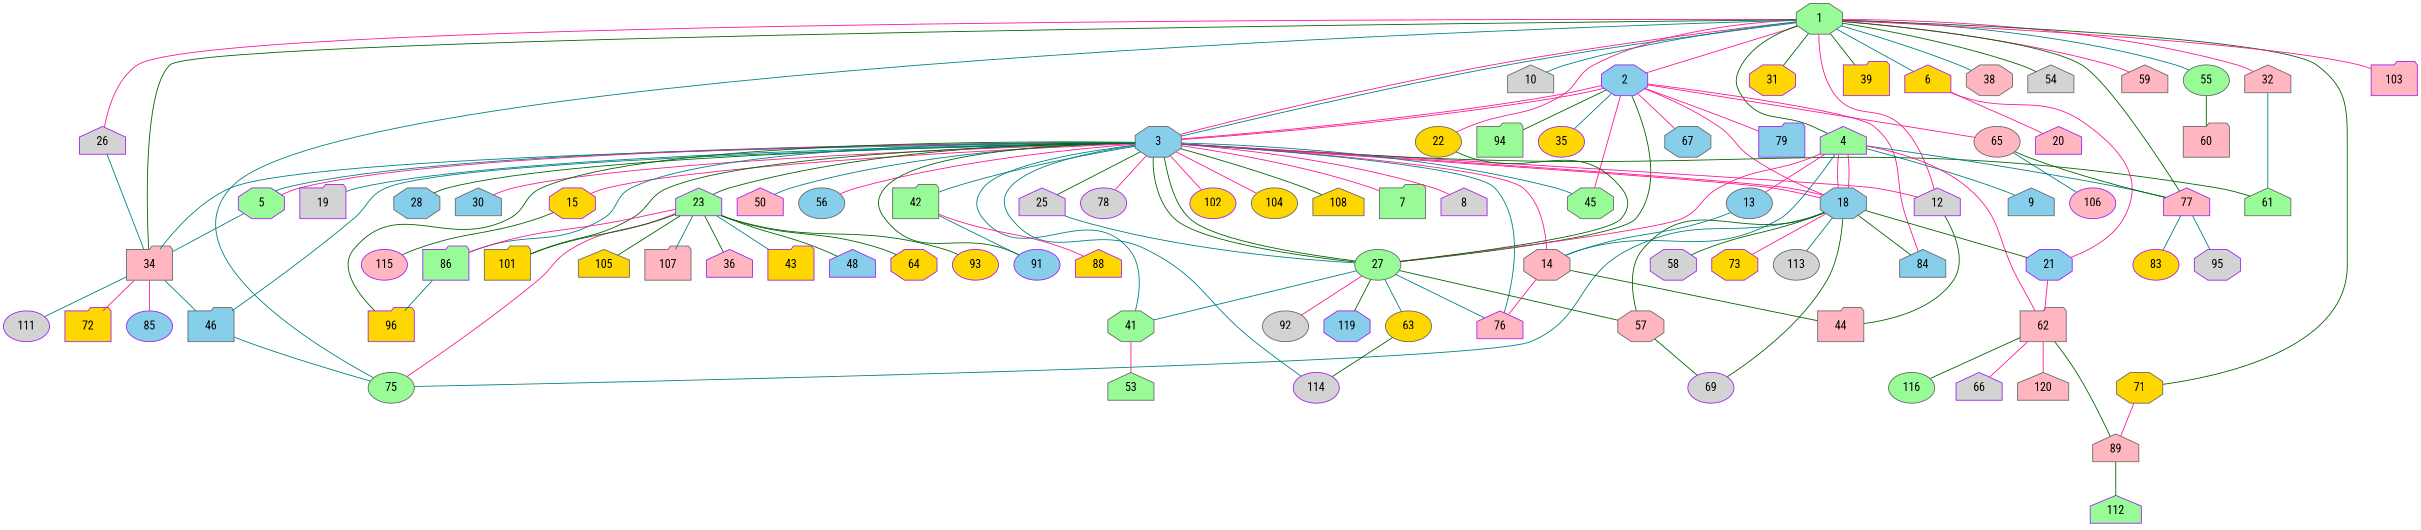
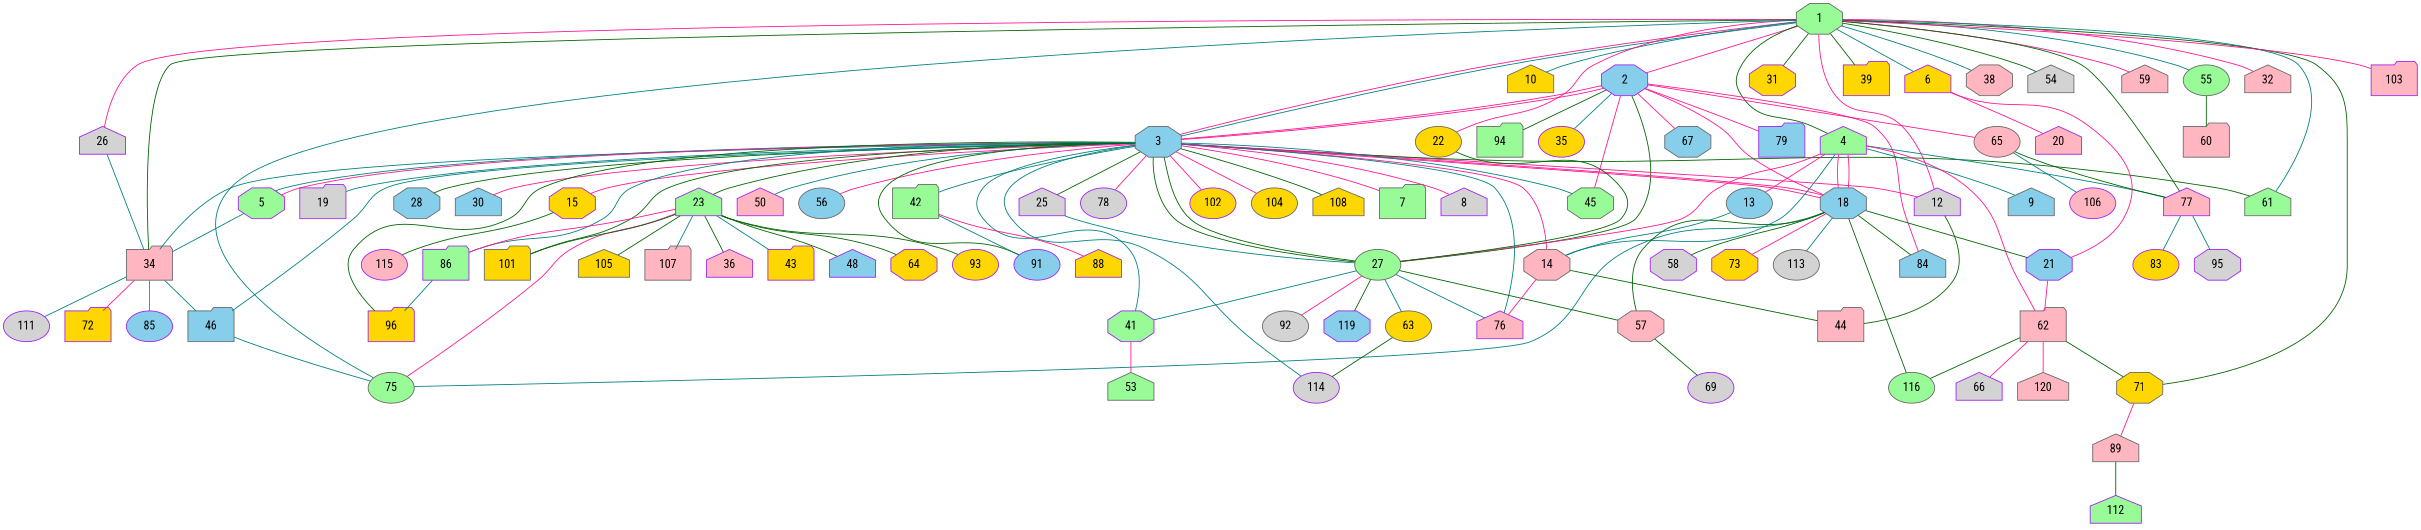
node "10": fillcolor lightgrey -> gold
edge "32" -- "61": now "1" -- "61"
edge "18" -- "69": now "18" -- "116"
node "41": color gray40 -> purple
edge "62" -- "89": now "62" -- "71"
